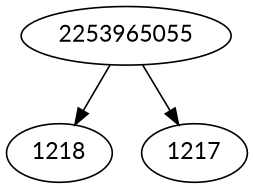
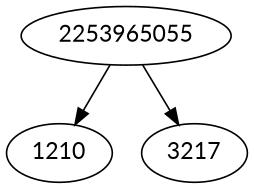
node "1218": label "1218" -> "1210"
node "1217": label "1217" -> "3217"
